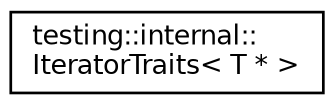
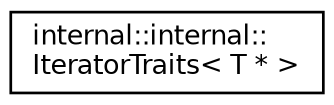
node "testing::internal:: IteratorTraits< T * >": label "testing::internal:: IteratorTraits< T * >" -> "internal::internal:: IteratorTraits< T * >"
